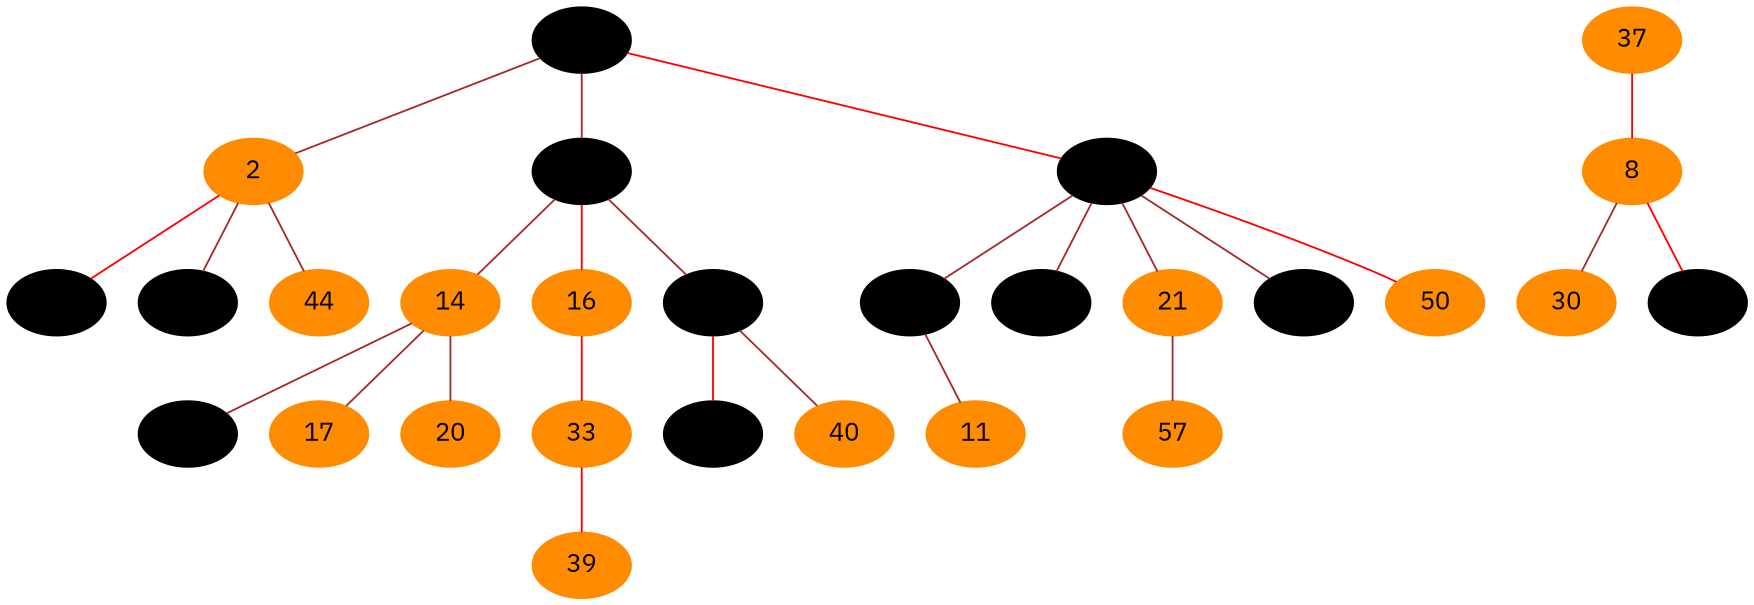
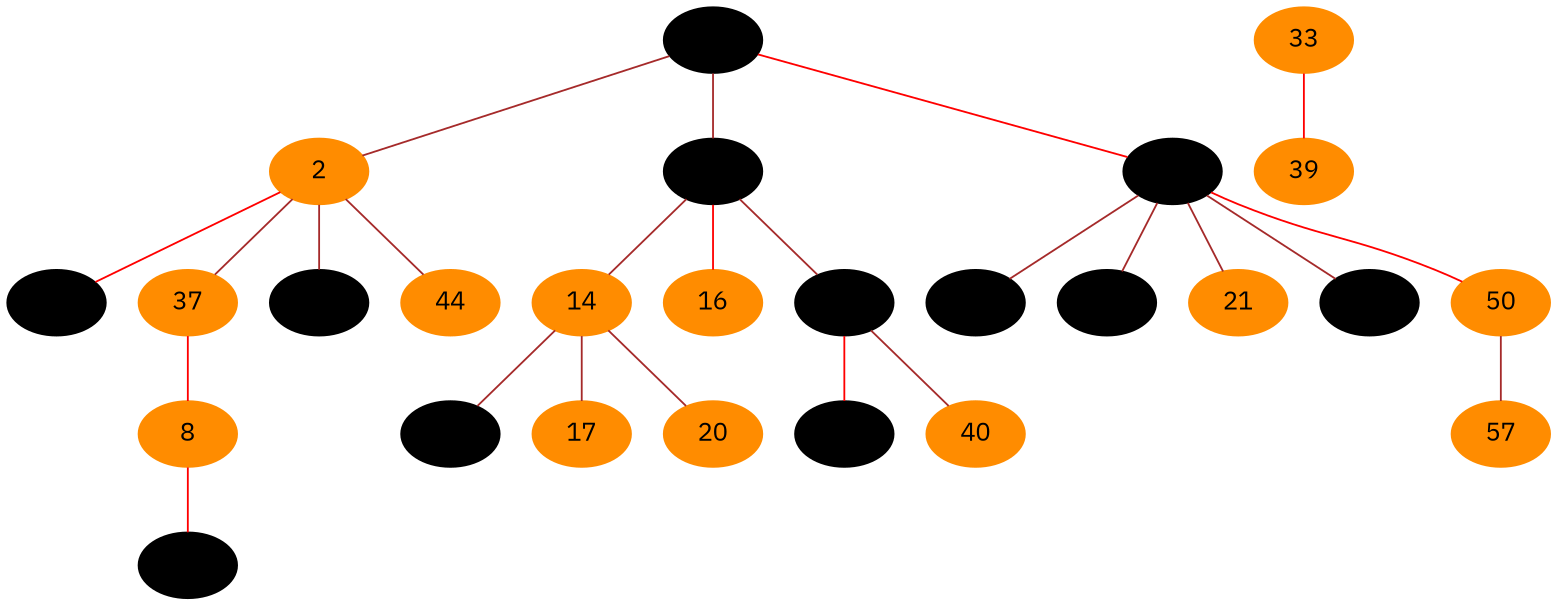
edge "2" -- "37": added
node "30": removed
edge "16" -- "33": removed
edge "21" -- "57": now "50" -- "57"
node "11": removed
